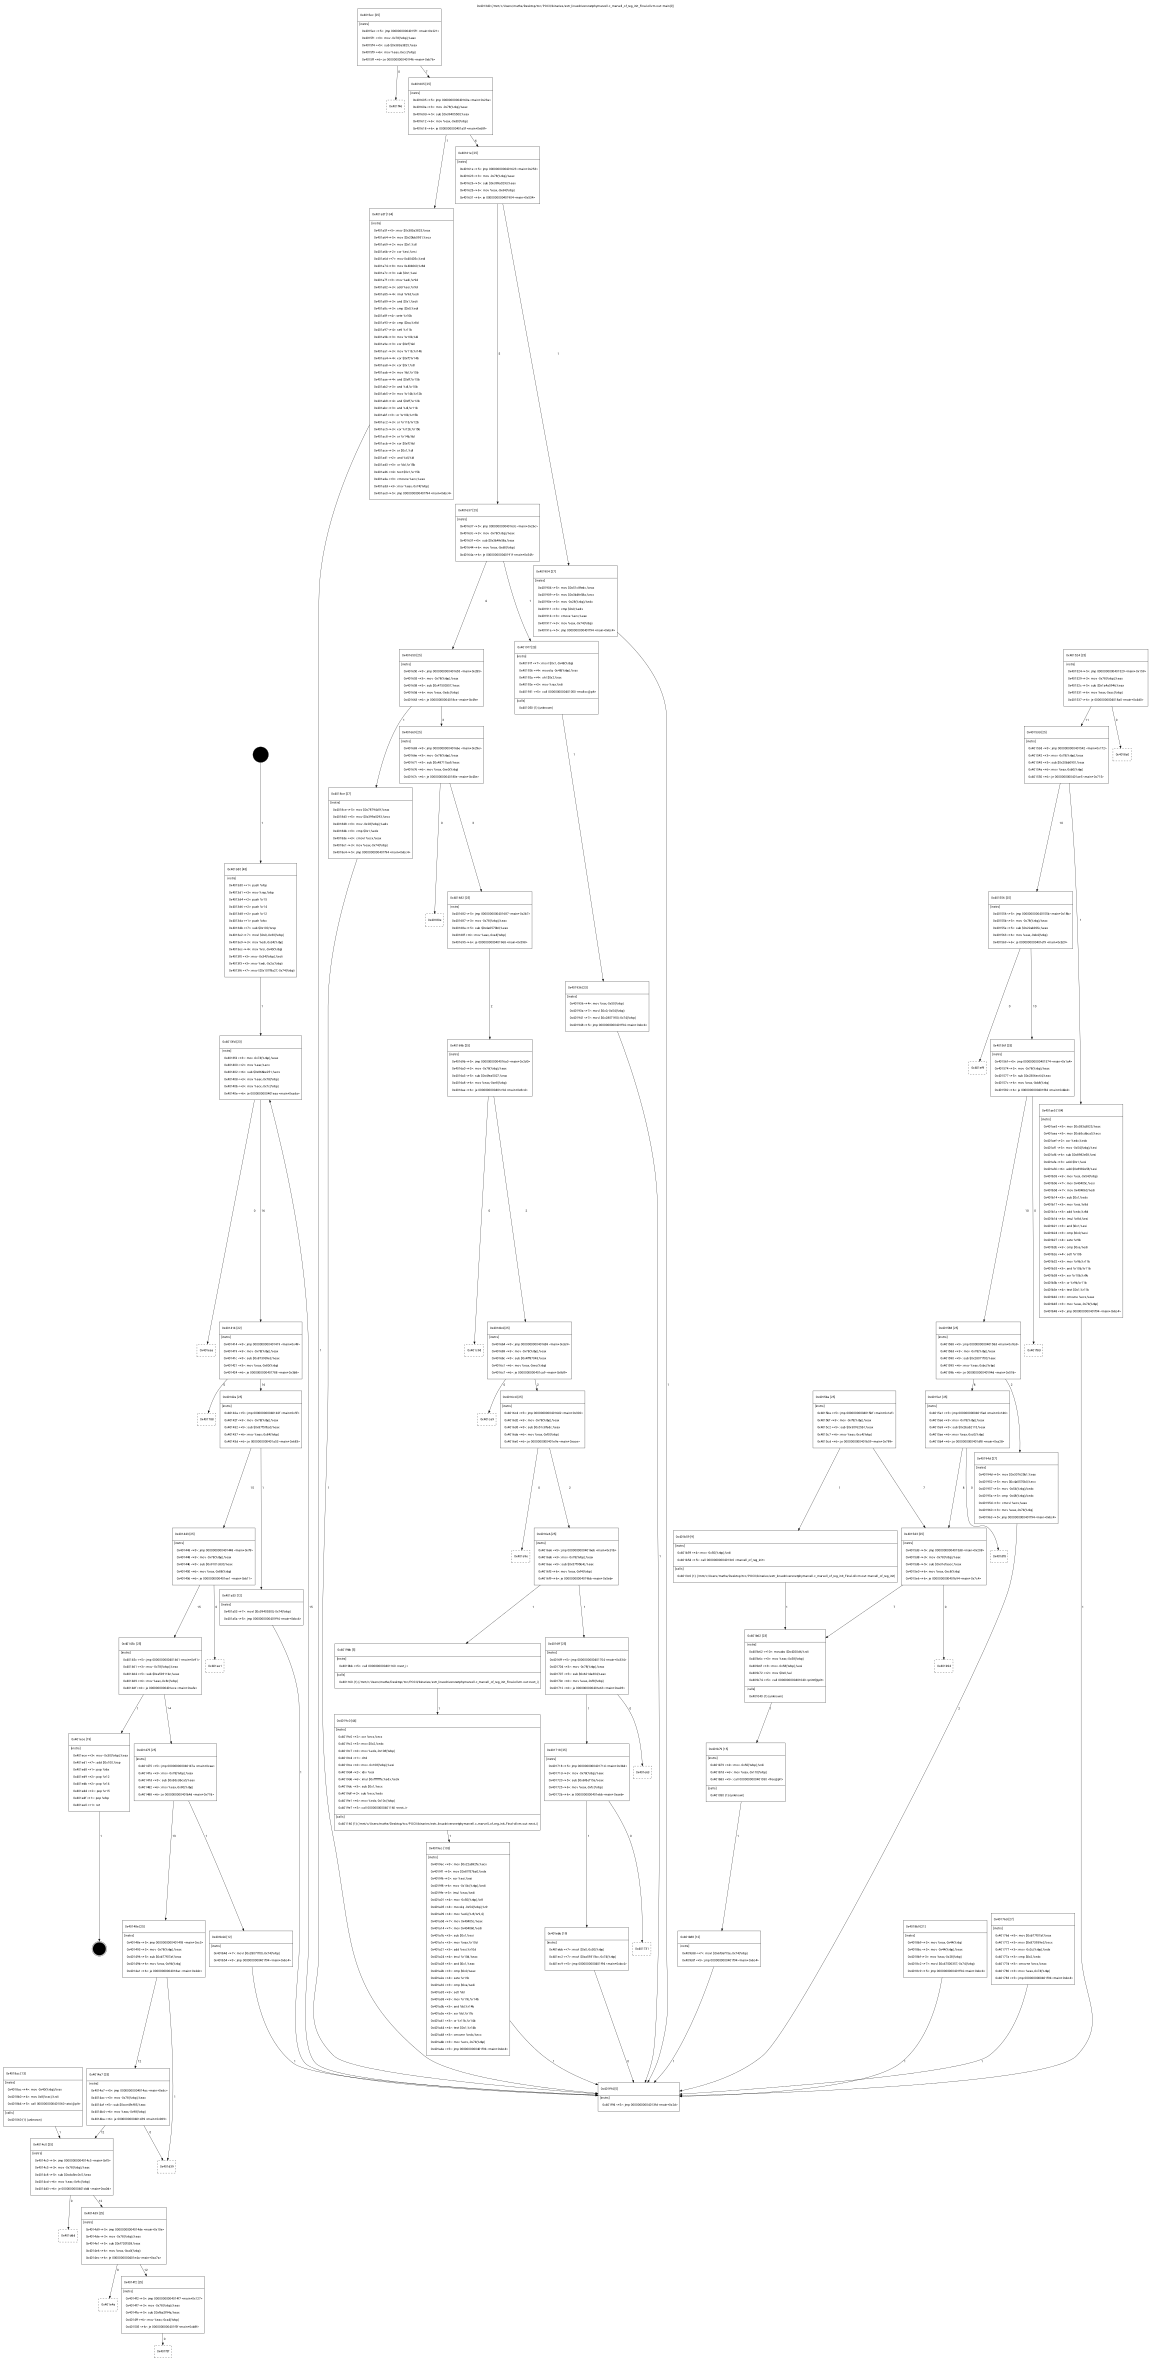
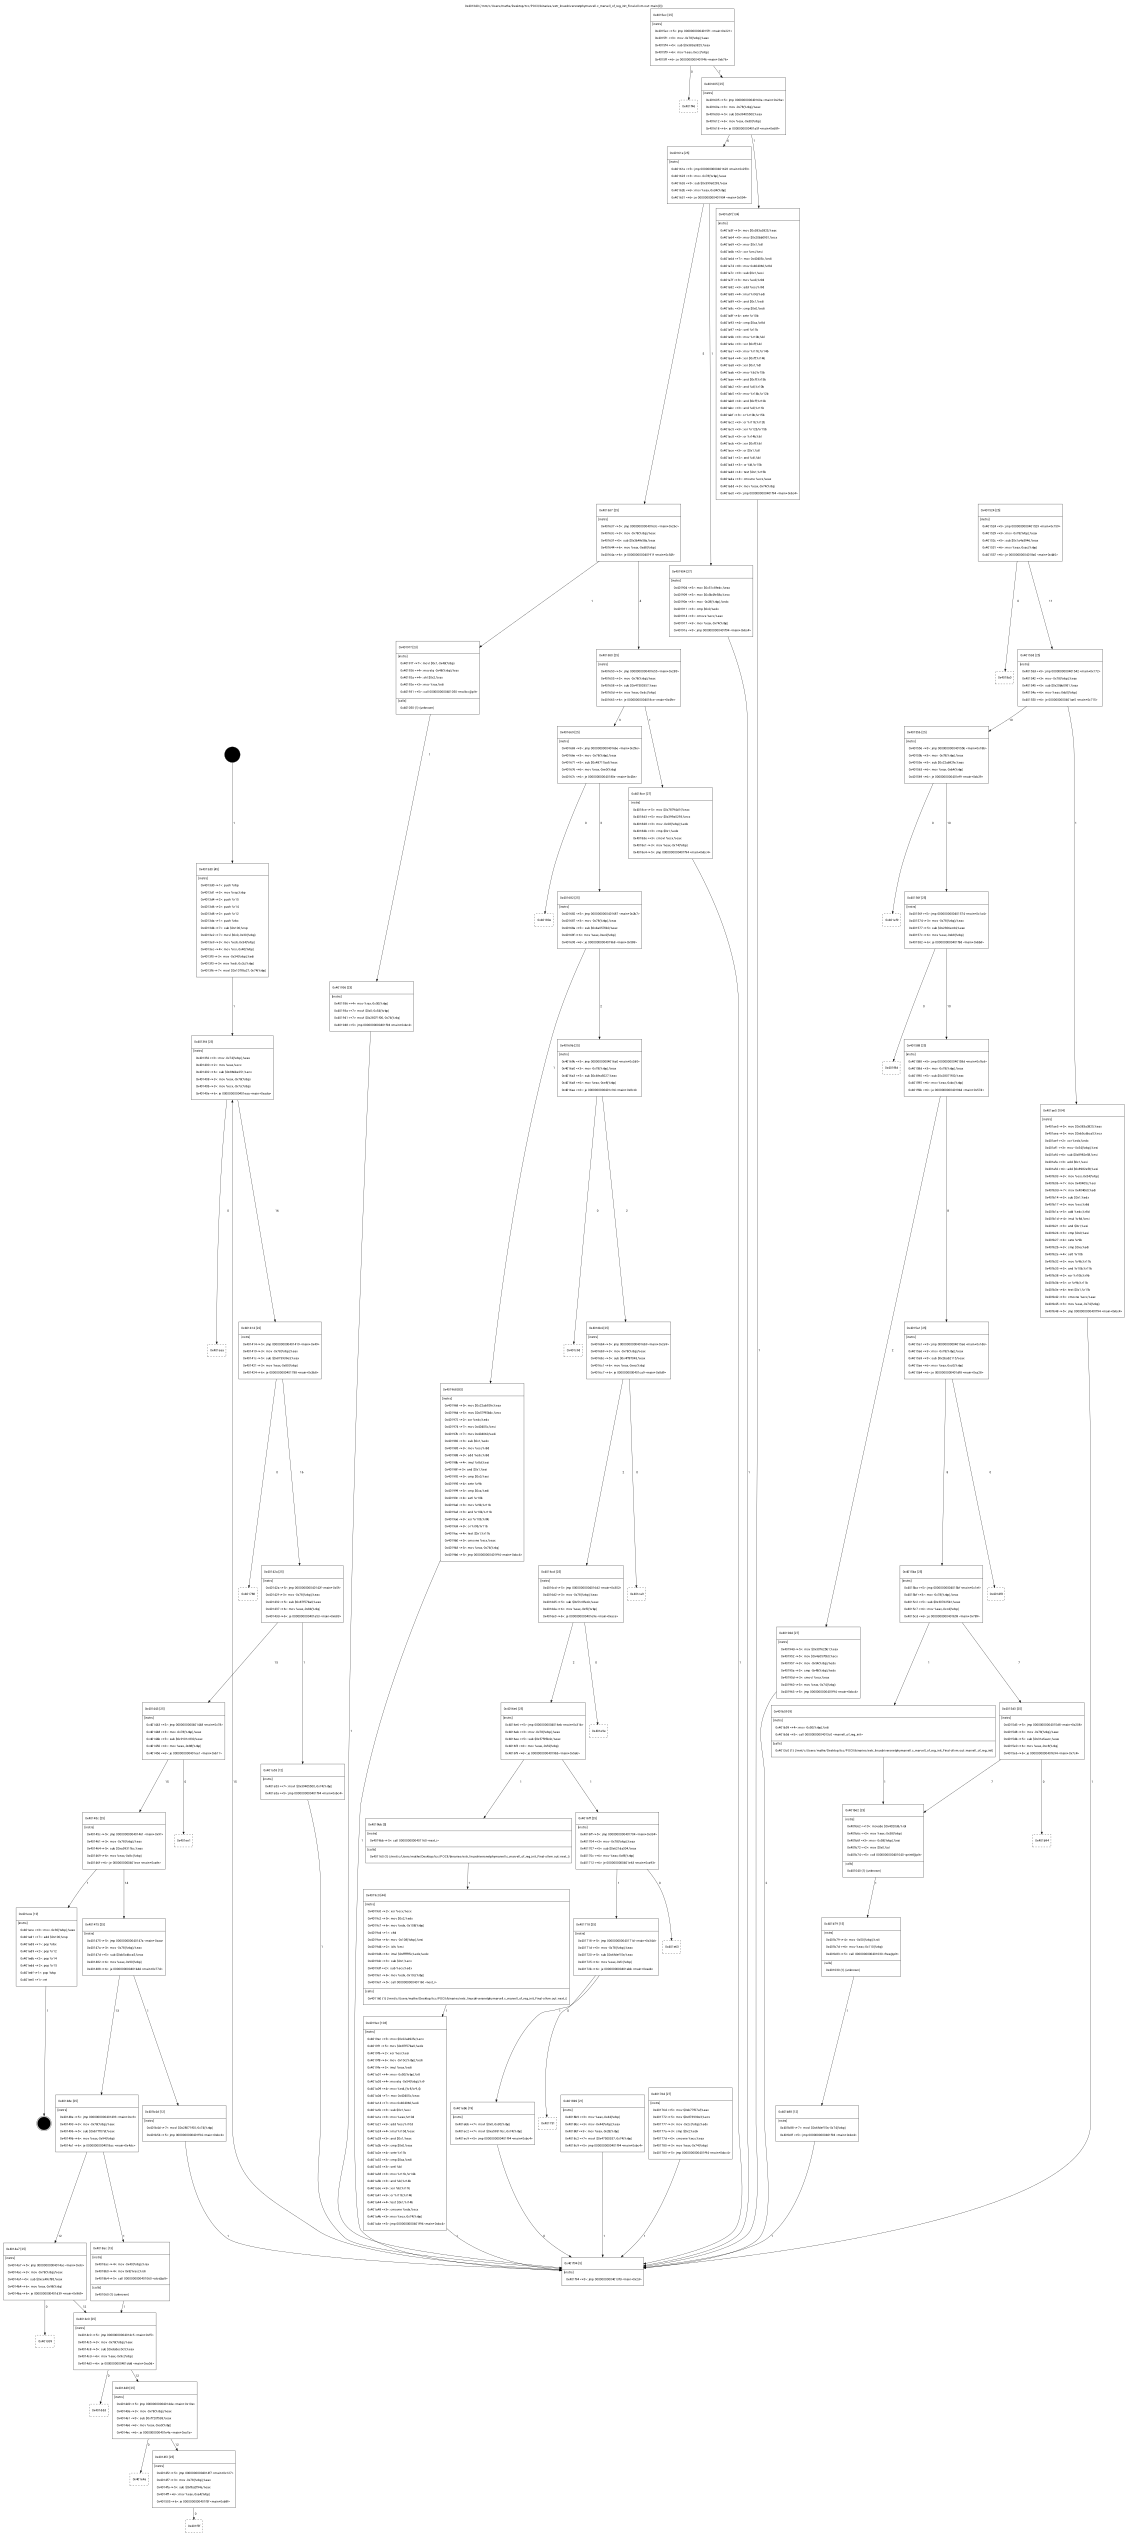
node "0x401968 [83]": added
edge "0x4015a1 [25]" -> "0x4015d3 [25]": now "0x4015a1 [25]" -> "0x4015ba [25]"
edge "0x40148e [25]" -> "0x401d39": now "0x40148e [25]" -> "0x4018ac [13]"
